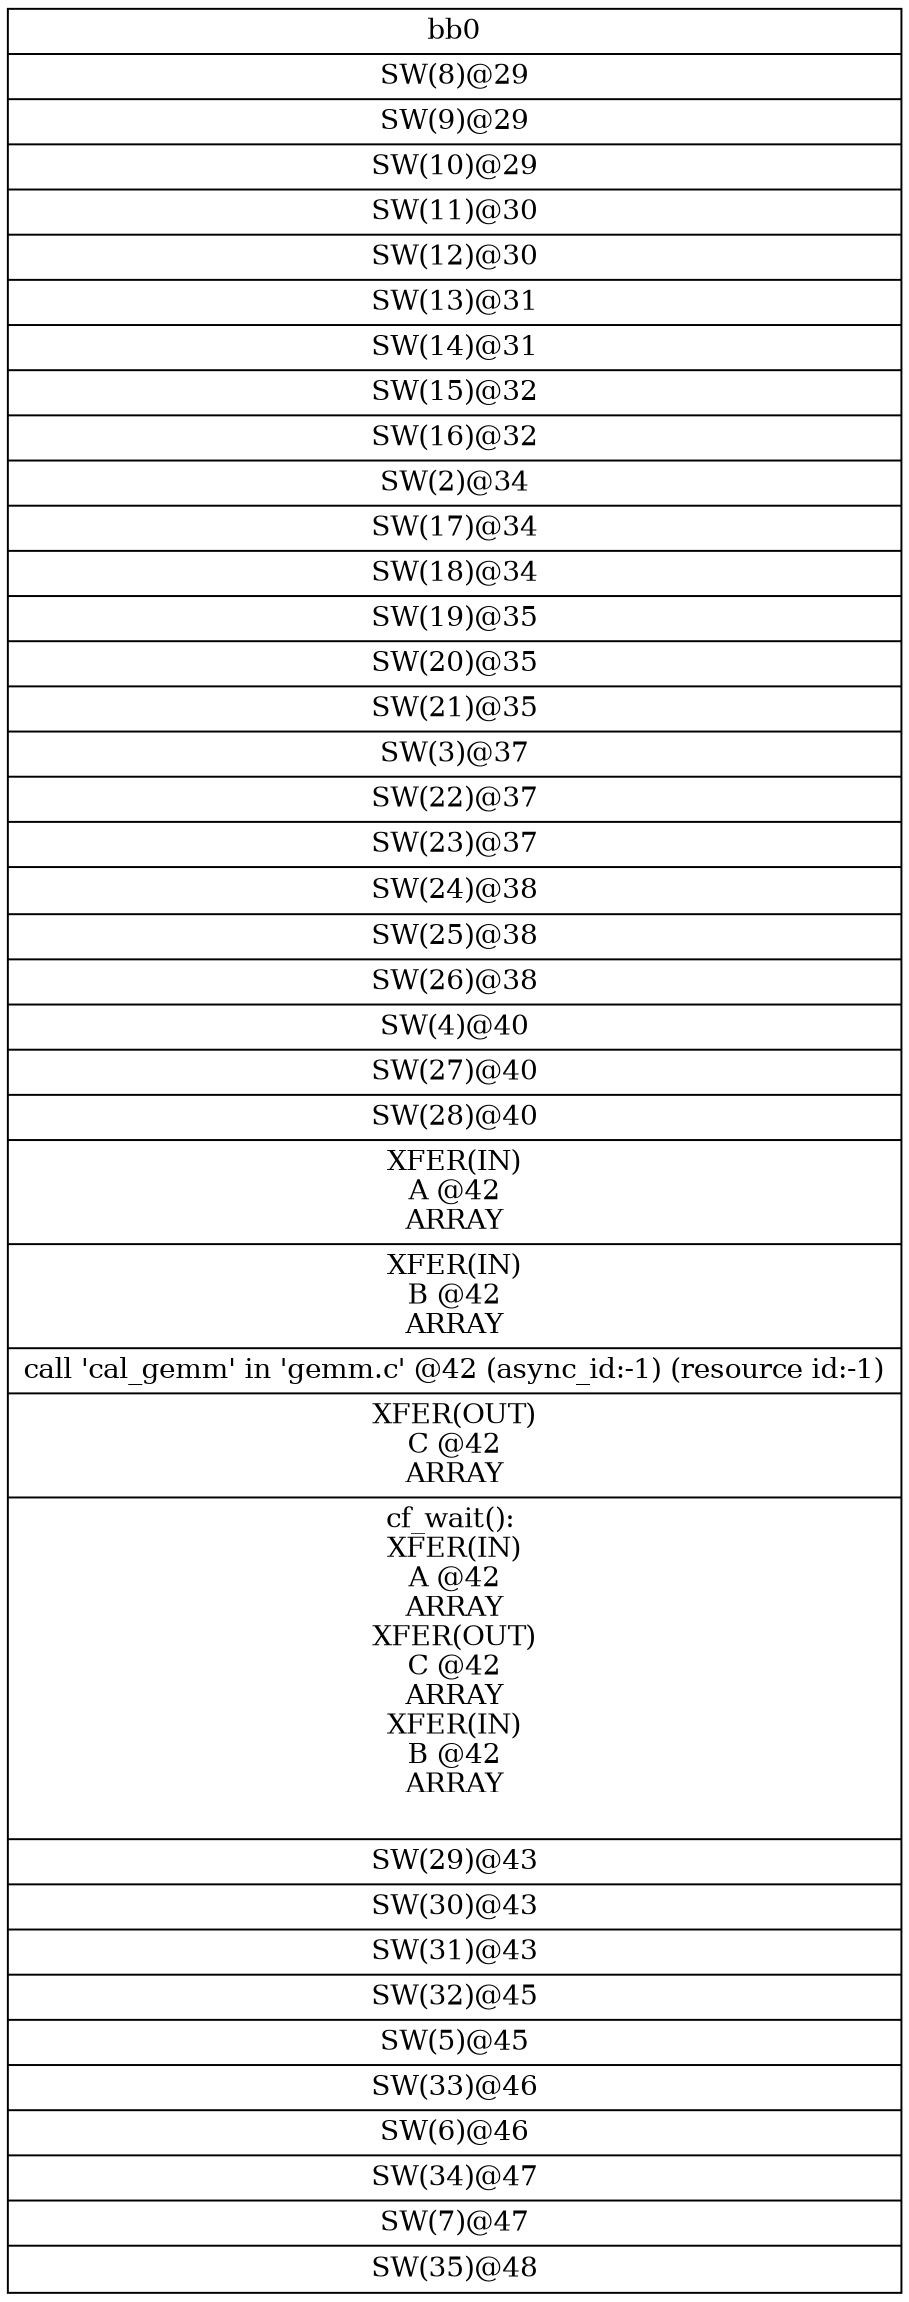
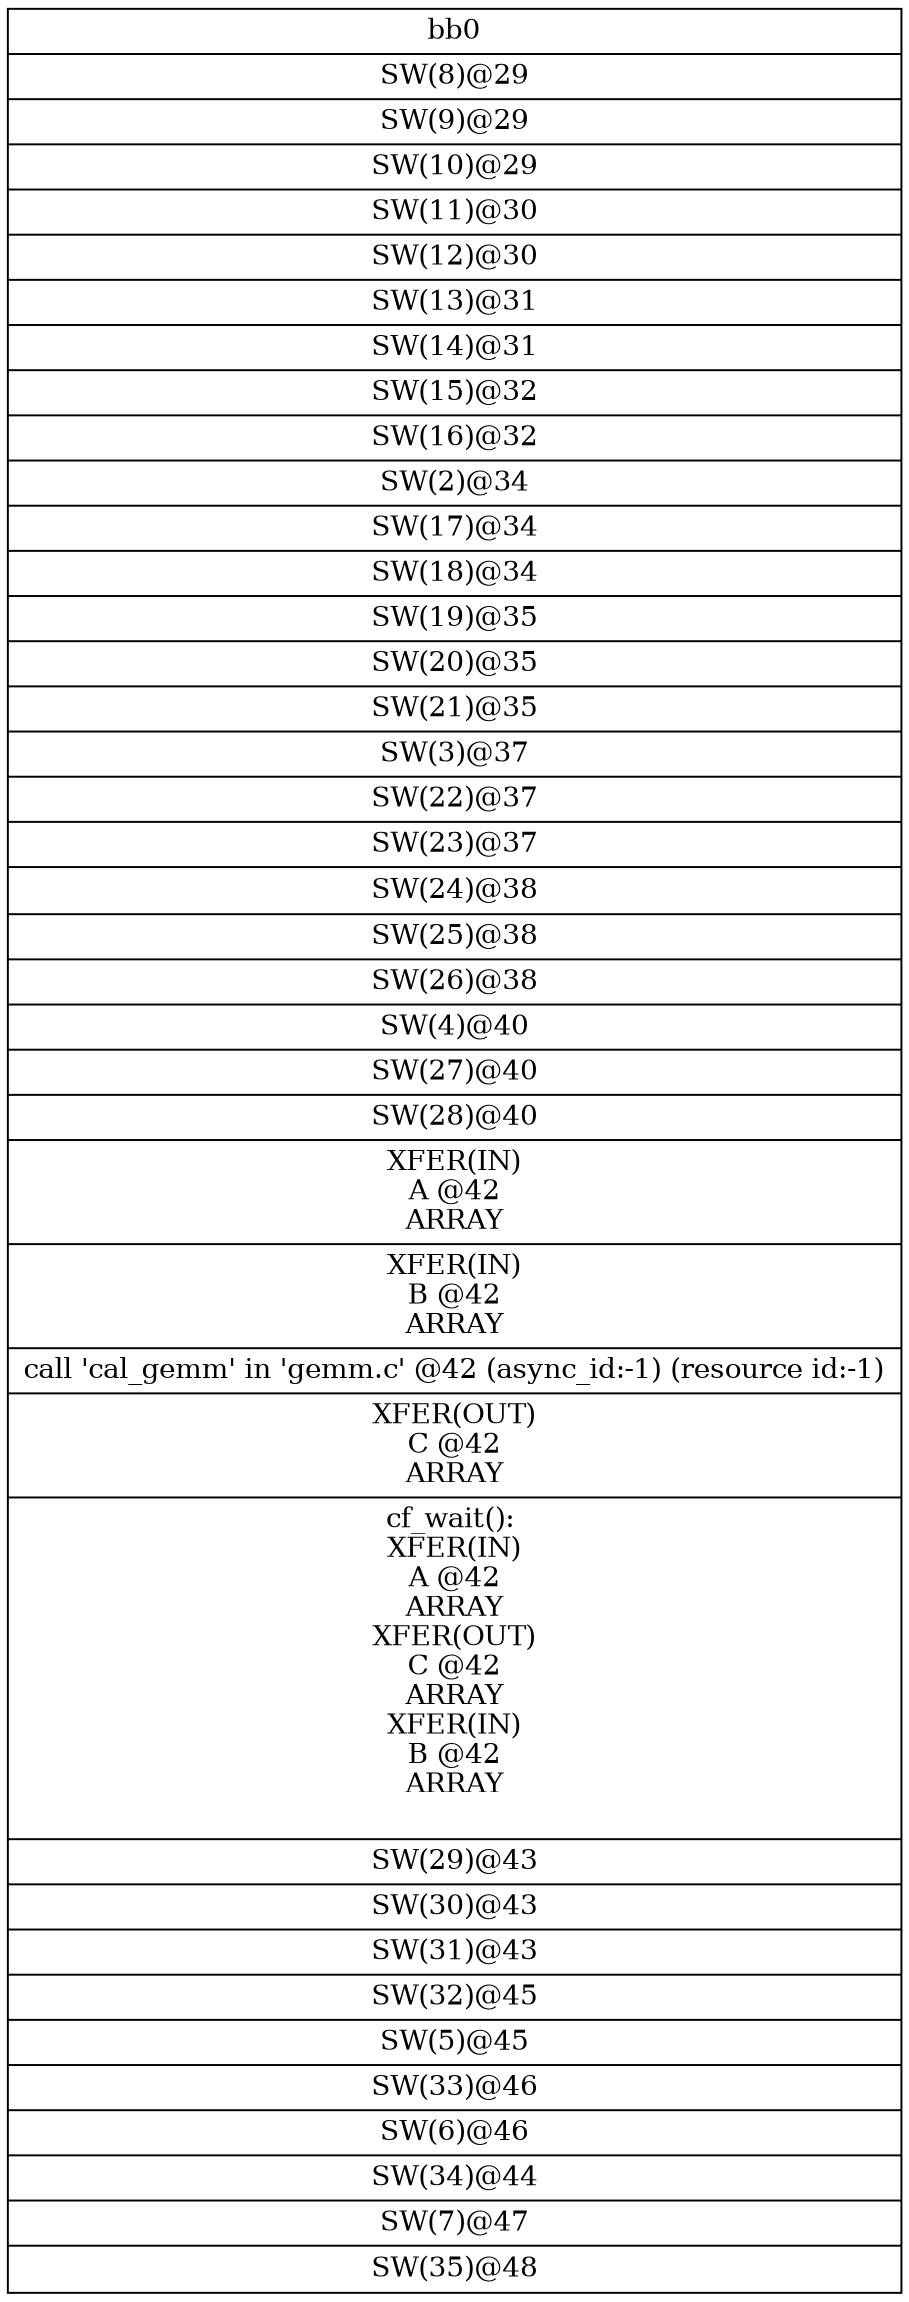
node "bb0": text "SW(34)@47" -> "SW(34)@44"
